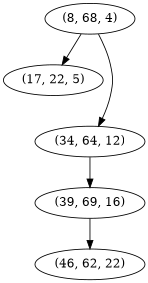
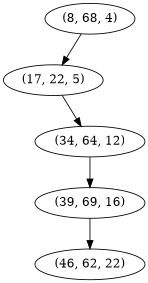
edge "(8, 68, 4)" -> "(34, 64, 12)": now "(17, 22, 5)" -> "(34, 64, 12)"
